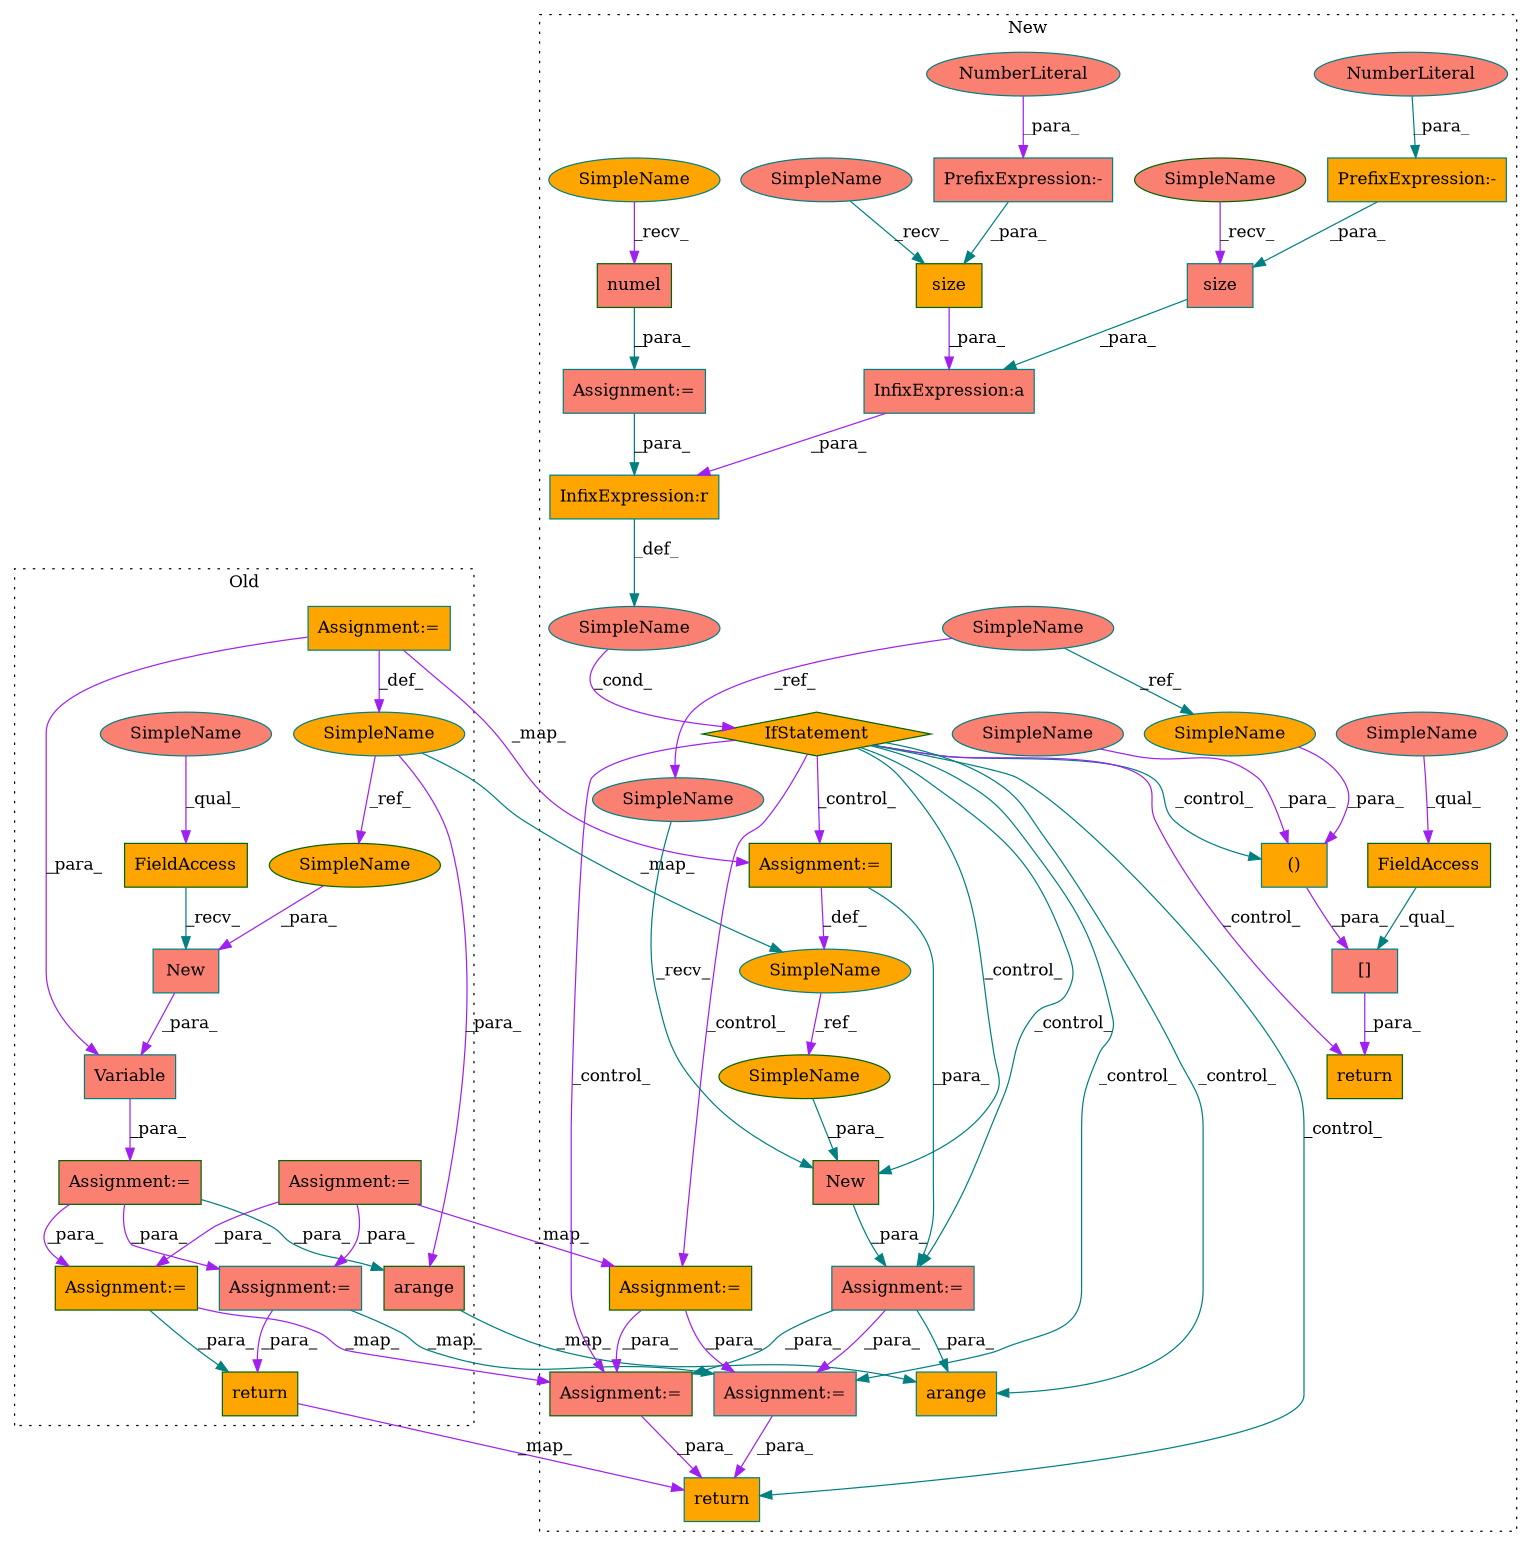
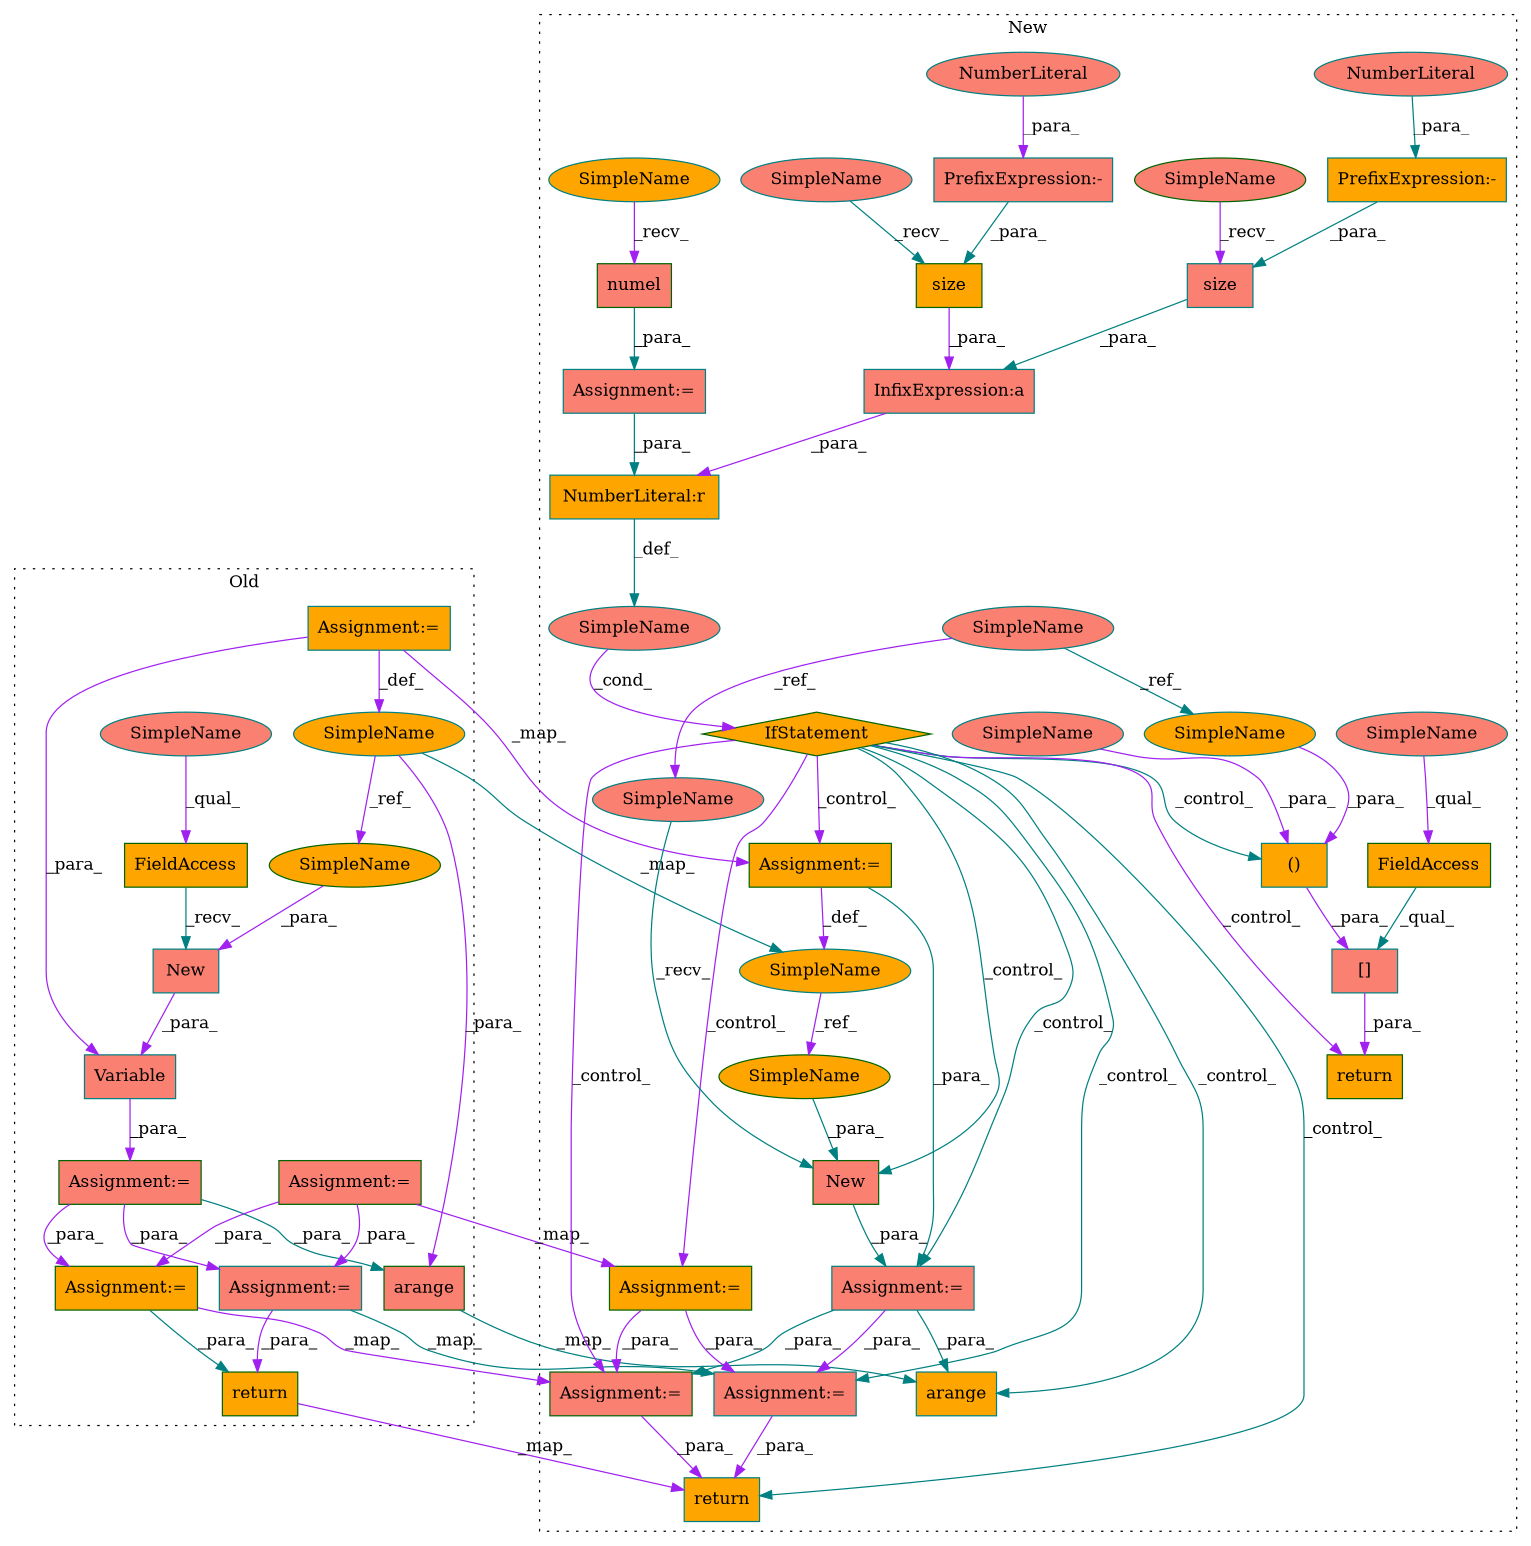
node "InfixExpression:r": label "InfixExpression:r" -> "NumberLiteral:r"
